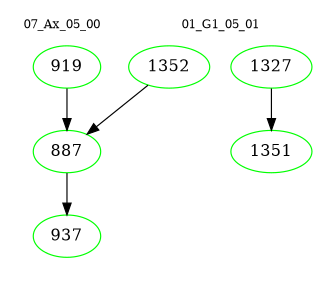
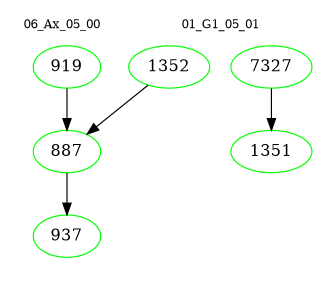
cluster "07_Ax_05_00": label "07_Ax_05_00" -> "06_Ax_05_00"
node "1327": label "1327" -> "7327"
